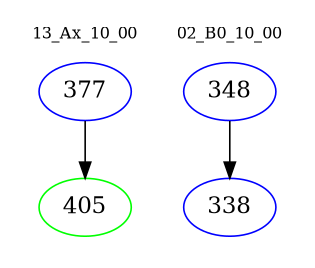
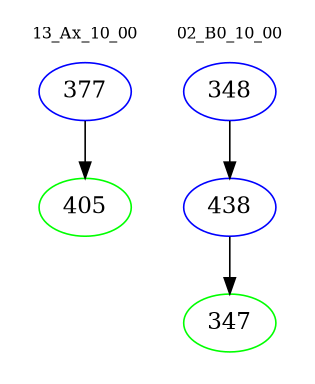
node "338": label "338" -> "438"
node "347": added
